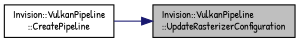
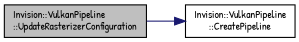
edge "Invision::VulkanPipeline ::CreatePipeline" -> "Invision::VulkanPipeline ::UpdateRasterizerConfiguration": reversed
